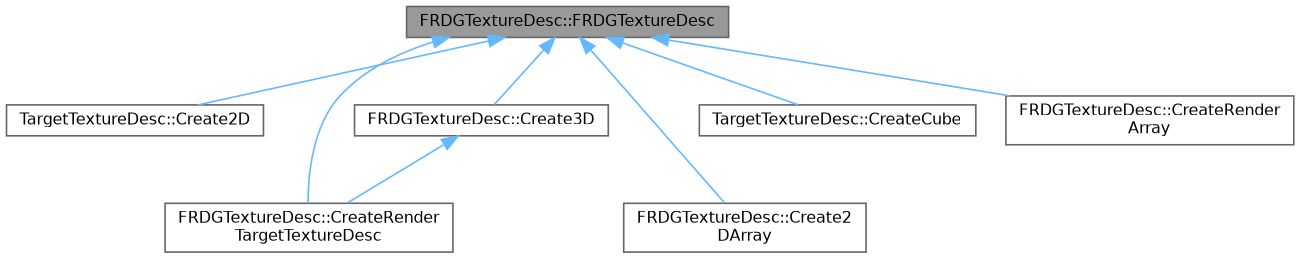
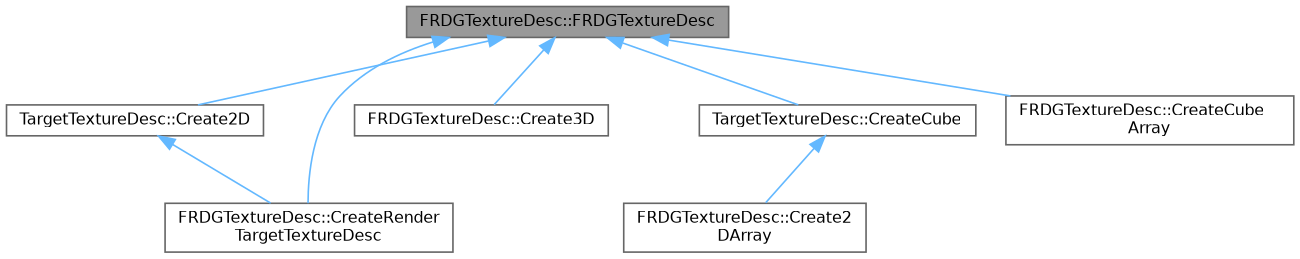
node "FRDGTextureDesc::CreateRender Array": label "FRDGTextureDesc::CreateRender Array" -> "FRDGTextureDesc::CreateCube Array"
edge "FRDGTextureDesc::Create2 DArray" -> "FRDGTextureDesc::FRDGTextureDesc": now "FRDGTextureDesc::Create2 DArray" -> "TargetTextureDesc::CreateCube"
edge "FRDGTextureDesc::CreateRender TargetTextureDesc" -> "FRDGTextureDesc::Create3D": now "FRDGTextureDesc::CreateRender TargetTextureDesc" -> "TargetTextureDesc::Create2D"
